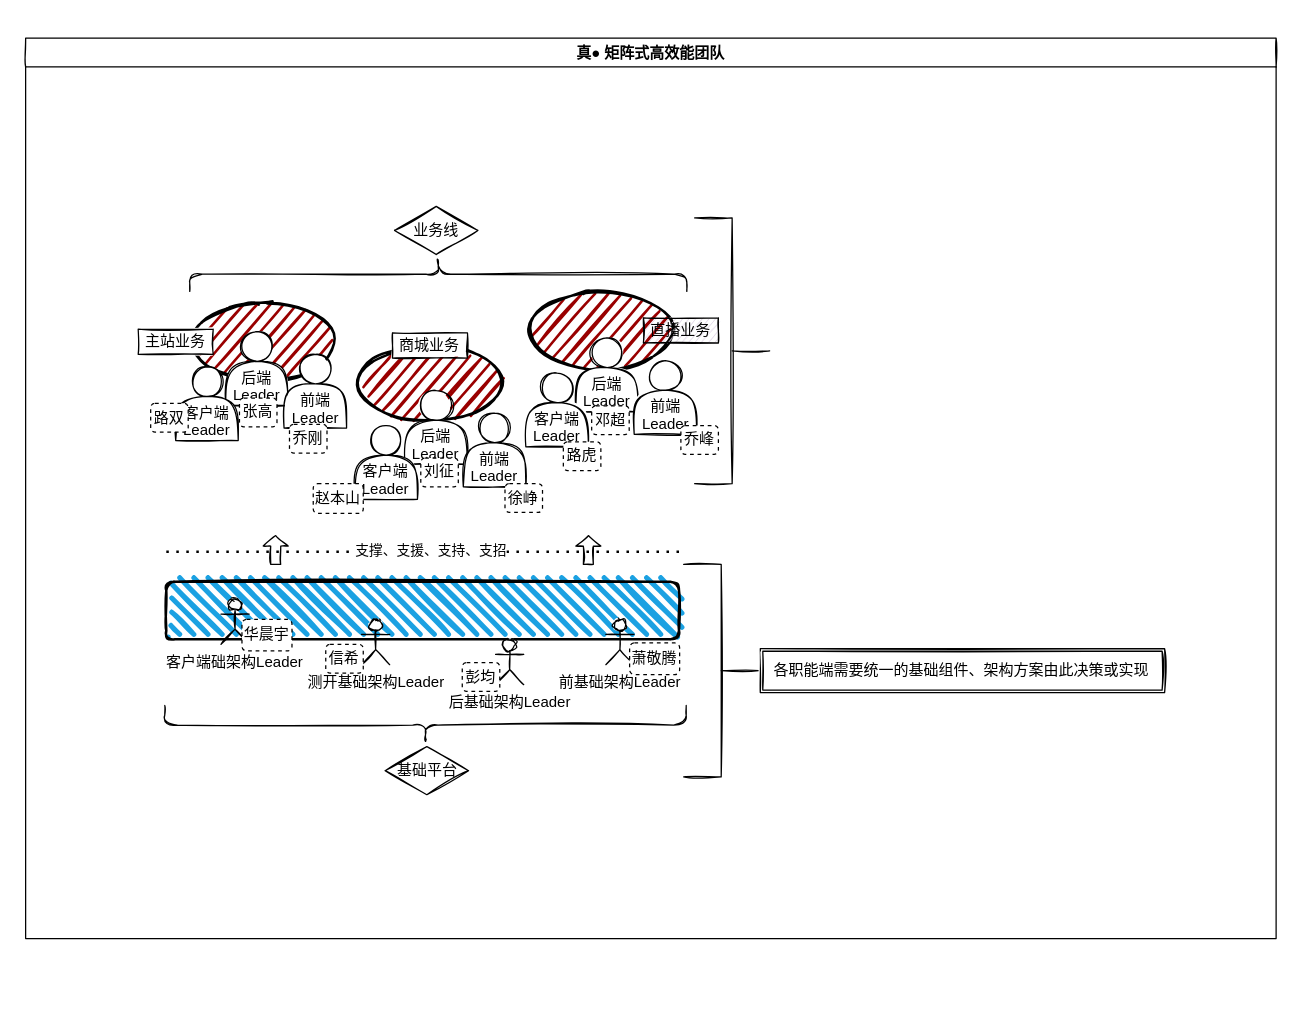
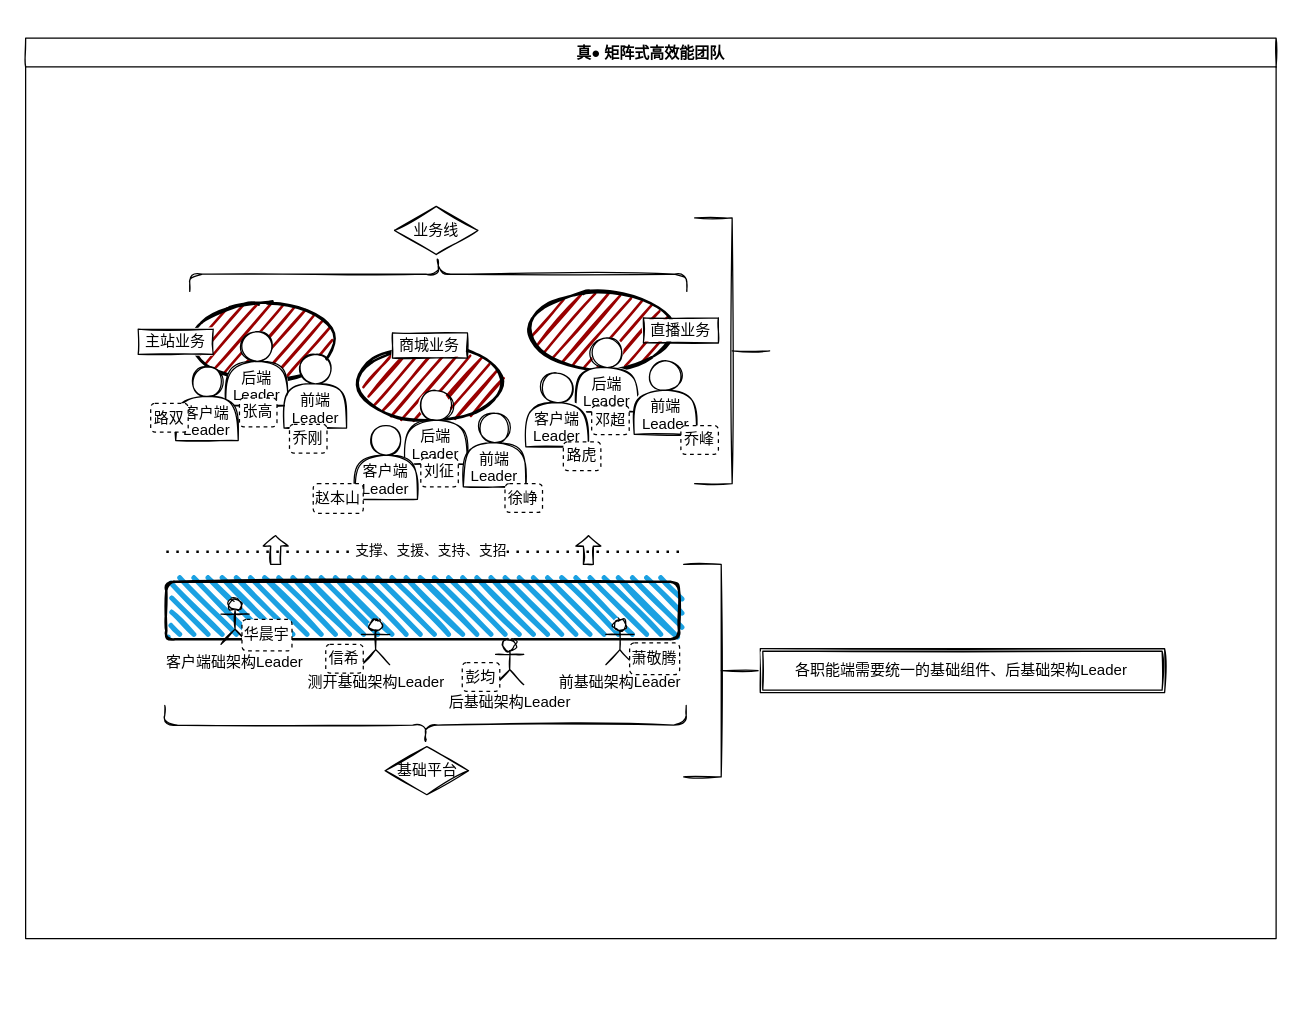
node "直播业务": fillcolor #e1d5e7 -> #ffffff
node "各职能端需要统一的基础组件、架构方案由此决策或实现": label "各职能端需要统一的基础组件、架构方案由此决策或实现" -> "各职能端需要统一的基础组件、后基础架构Leader"
